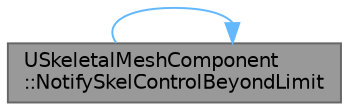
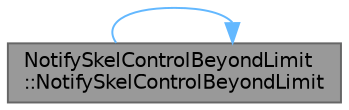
node "USkeletalMeshComponent ::NotifySkelControlBeyondLimit": label "USkeletalMeshComponent ::NotifySkelControlBeyondLimit" -> "NotifySkelControlBeyondLimit ::NotifySkelControlBeyondLimit"
